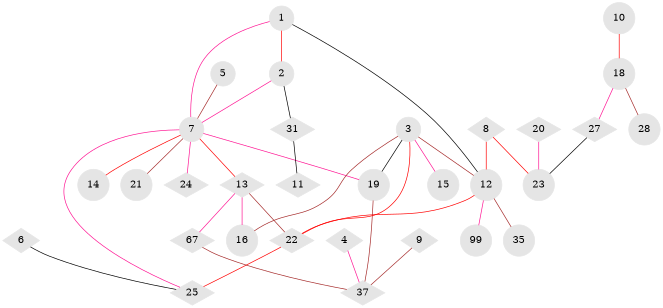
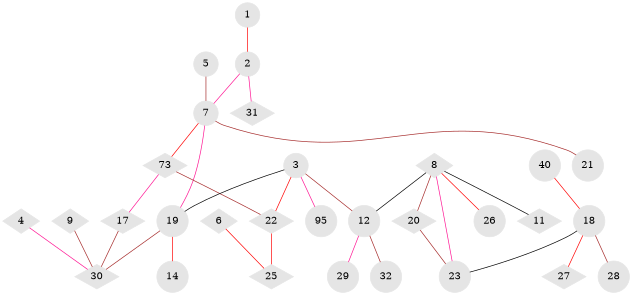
node "10": label "10" -> "40"
edge "1" -- "7": removed
edge "1" -- "12": removed
edge "2" -- "31": color black -> deeppink
edge "18" -- "27": color deeppink -> red
edge "7" -- "14": now "19" -- "14"
edge "8" -- "23": color red -> deeppink
edge "31" -- "11": now "8" -- "11"
edge "8" -- "12": color red -> black
edge "20" -- "23": color deeppink -> brown
edge "27" -- "23": now "18" -- "23"
node "24": removed
node "13": label "13" -> "73"
node "15": label "15" -> "95"
edge "8" -- "20": added
edge "7" -- "25": removed
edge "12" -- "22": removed
node "26": added
node "67": label "67" -> "17"
node "16": removed
node "99": label "99" -> "29"
node "35": label "35" -> "32"
edge "6" -- "25": color black -> red
node "37": label "37" -> "30"
